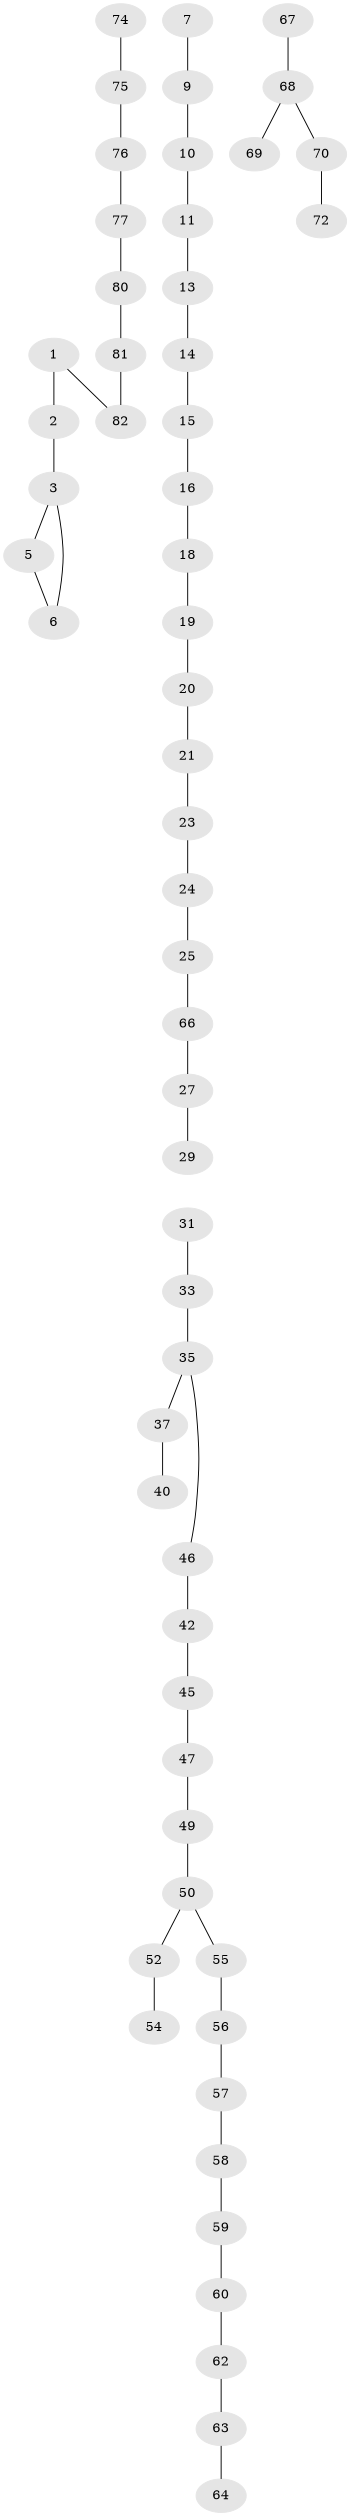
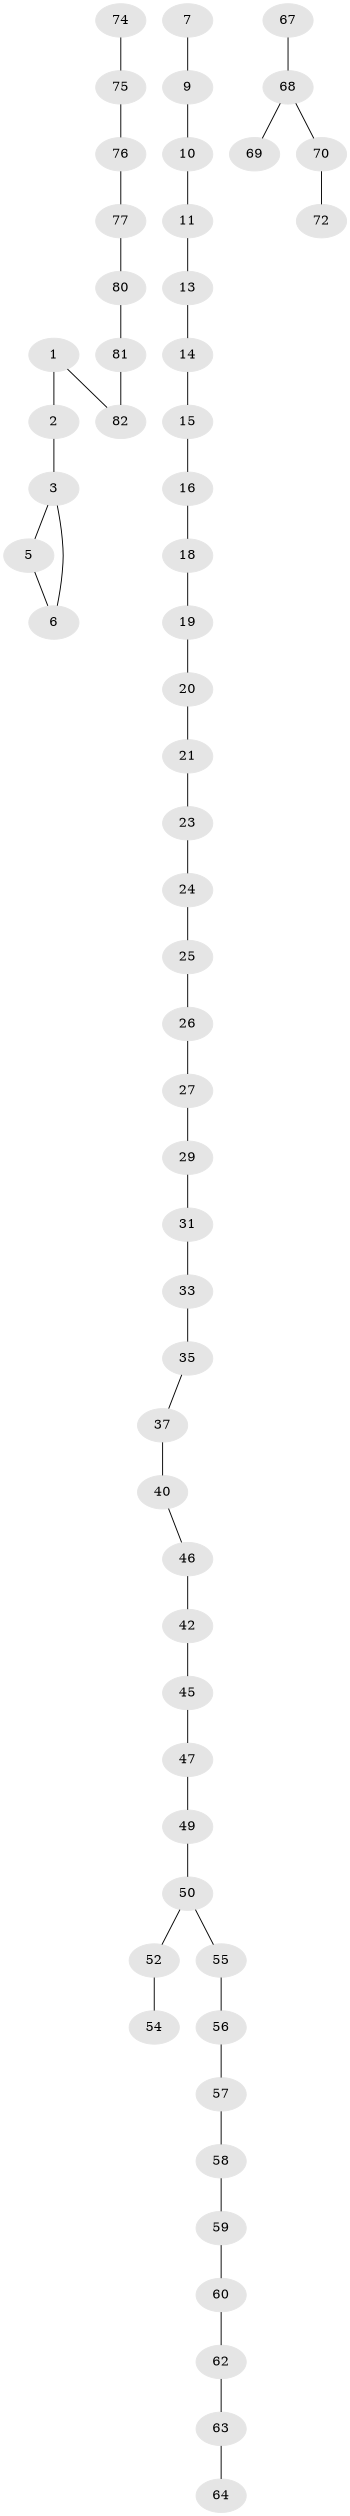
node "66": label "66" -> "26"
edge "29" -- "31": added
edge "35" -- "46": now "40" -- "46"
